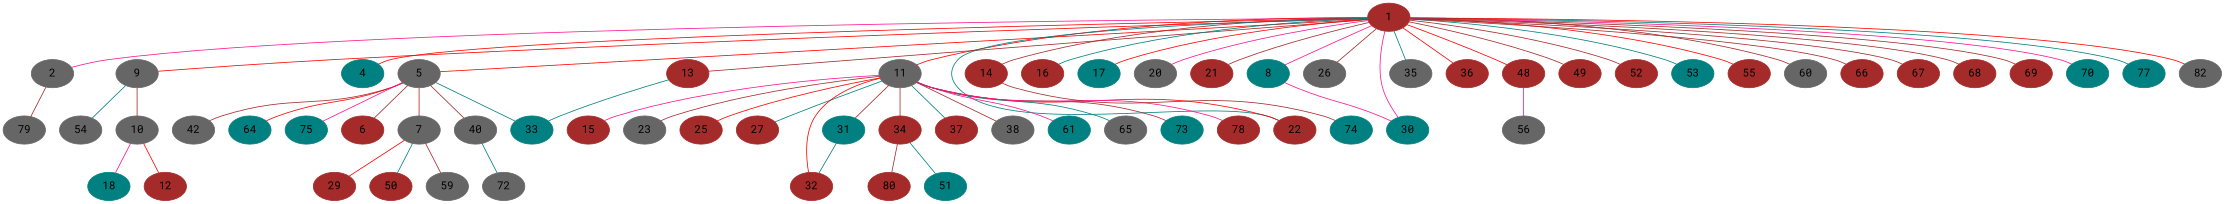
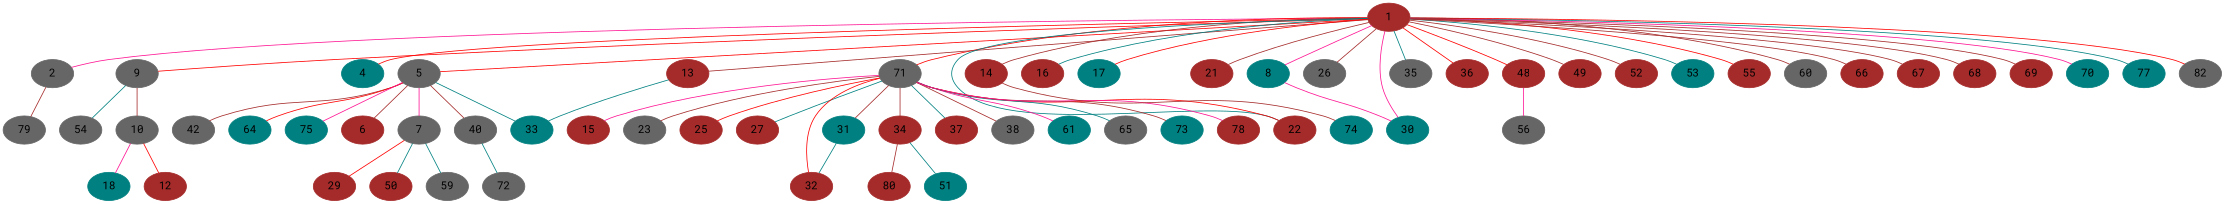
node "11": label "11" -> "71"
node "20": removed
edge "5" -- "7": color brown -> deeppink
edge "7" -- "59": color brown -> teal
